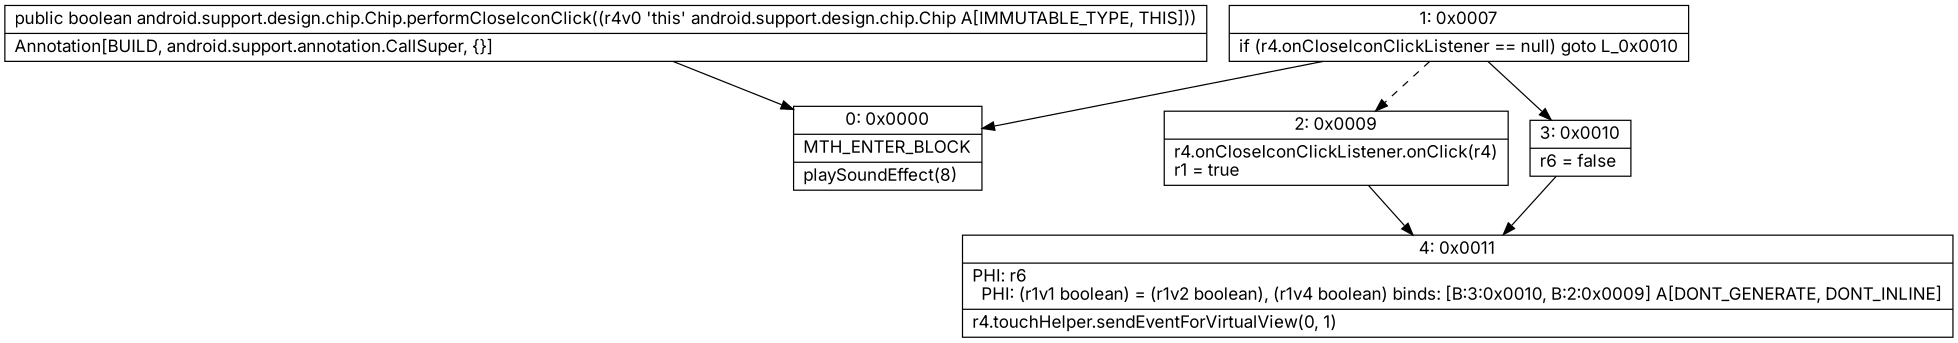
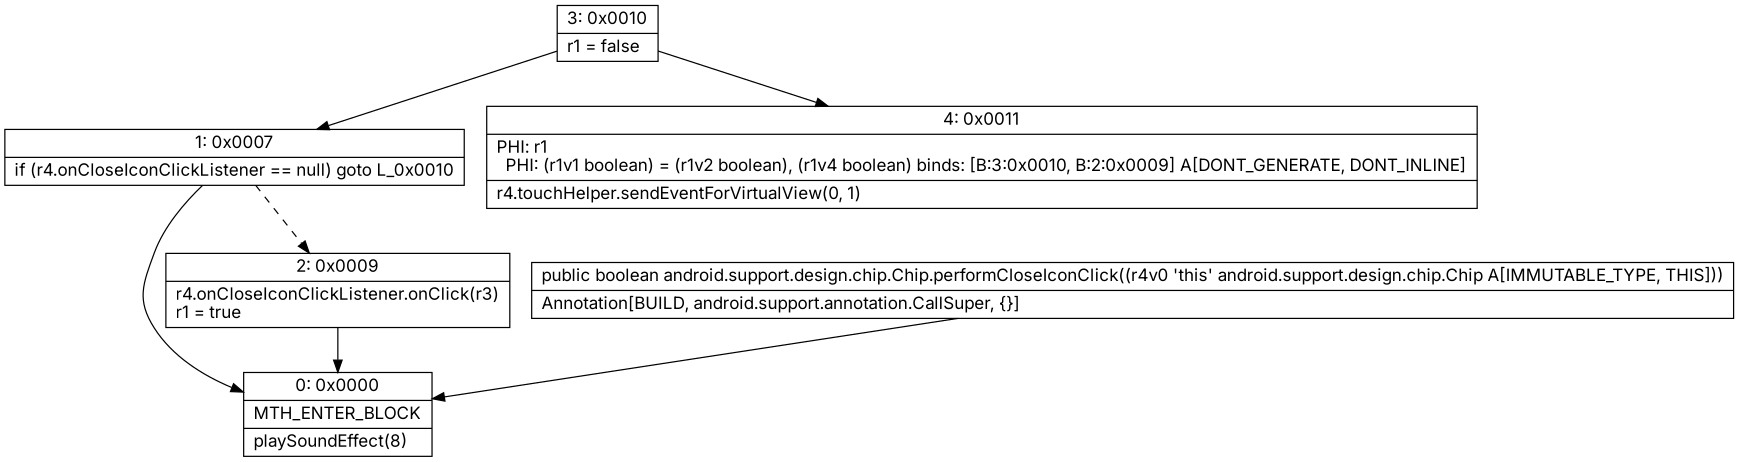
edge "1: 0x0007" -> "3: 0x0010": reversed
node "2: 0x0009": text "r4.onCloseIconClickListener.onClick(r4)" -> "r4.onCloseIconClickListener.onClick(r3)"
node "3: 0x0010": text "r6 = false" -> "r1 = false"
edge "2: 0x0009" -> "4: 0x0011": now "2: 0x0009" -> "0: 0x0000"
node "4: 0x0011": text "PHI: r6" -> "PHI: r1"
